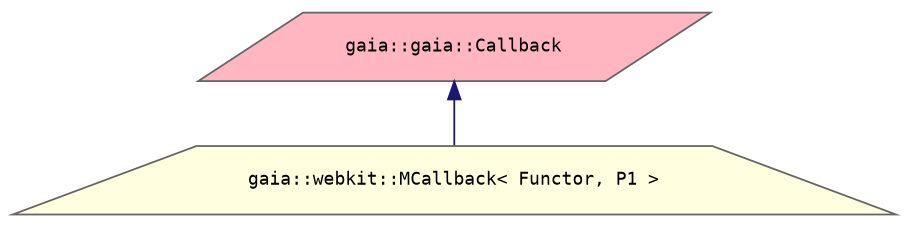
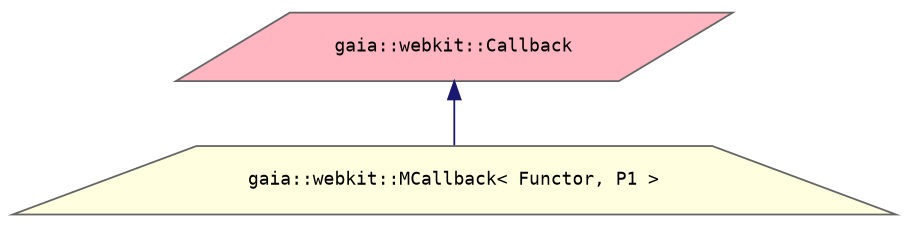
node "gaia::gaia::Callback": label "gaia::gaia::Callback" -> "gaia::webkit::Callback"
